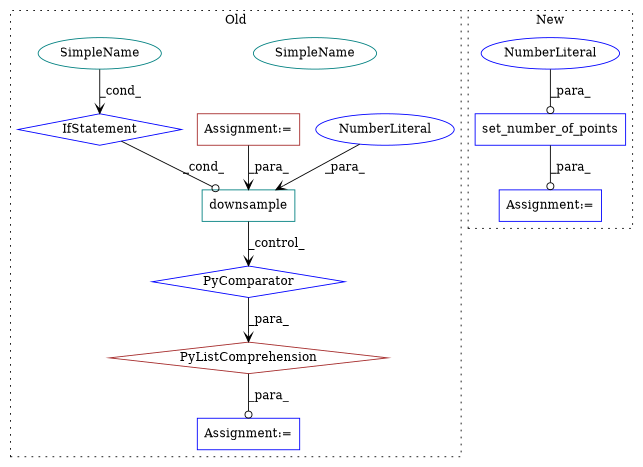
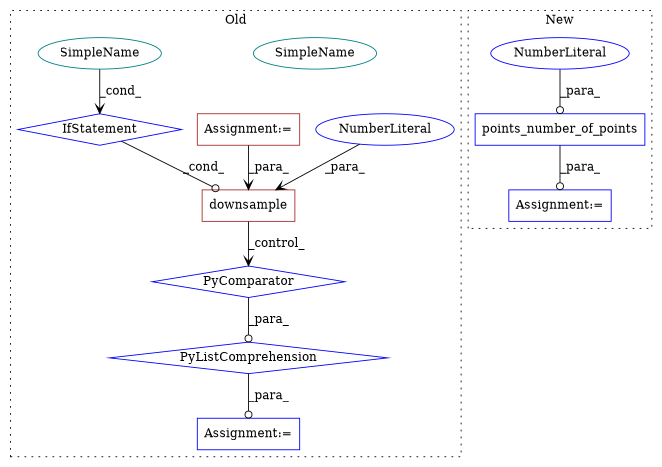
node "set_number_of_points": label "set_number_of_points" -> "points_number_of_points"
node "downsample": color teal -> brown
edge "PyComparator" -> "PyListComprehension": arrowhead vee -> odot
node "PyListComprehension": color brown -> blue
